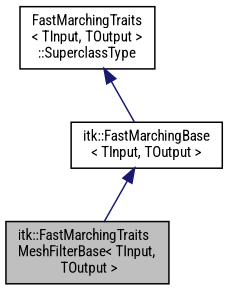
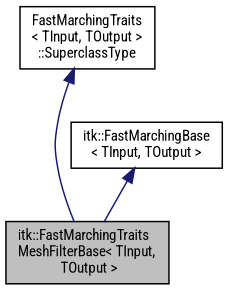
edge "itk::FastMarchingBase < TInput, TOutput >" -> "FastMarchingTraits < TInput, TOutput > ::SuperclassType": now "itk::FastMarchingTraits MeshFilterBase< TInput, TOutput >" -> "FastMarchingTraits < TInput, TOutput > ::SuperclassType"
